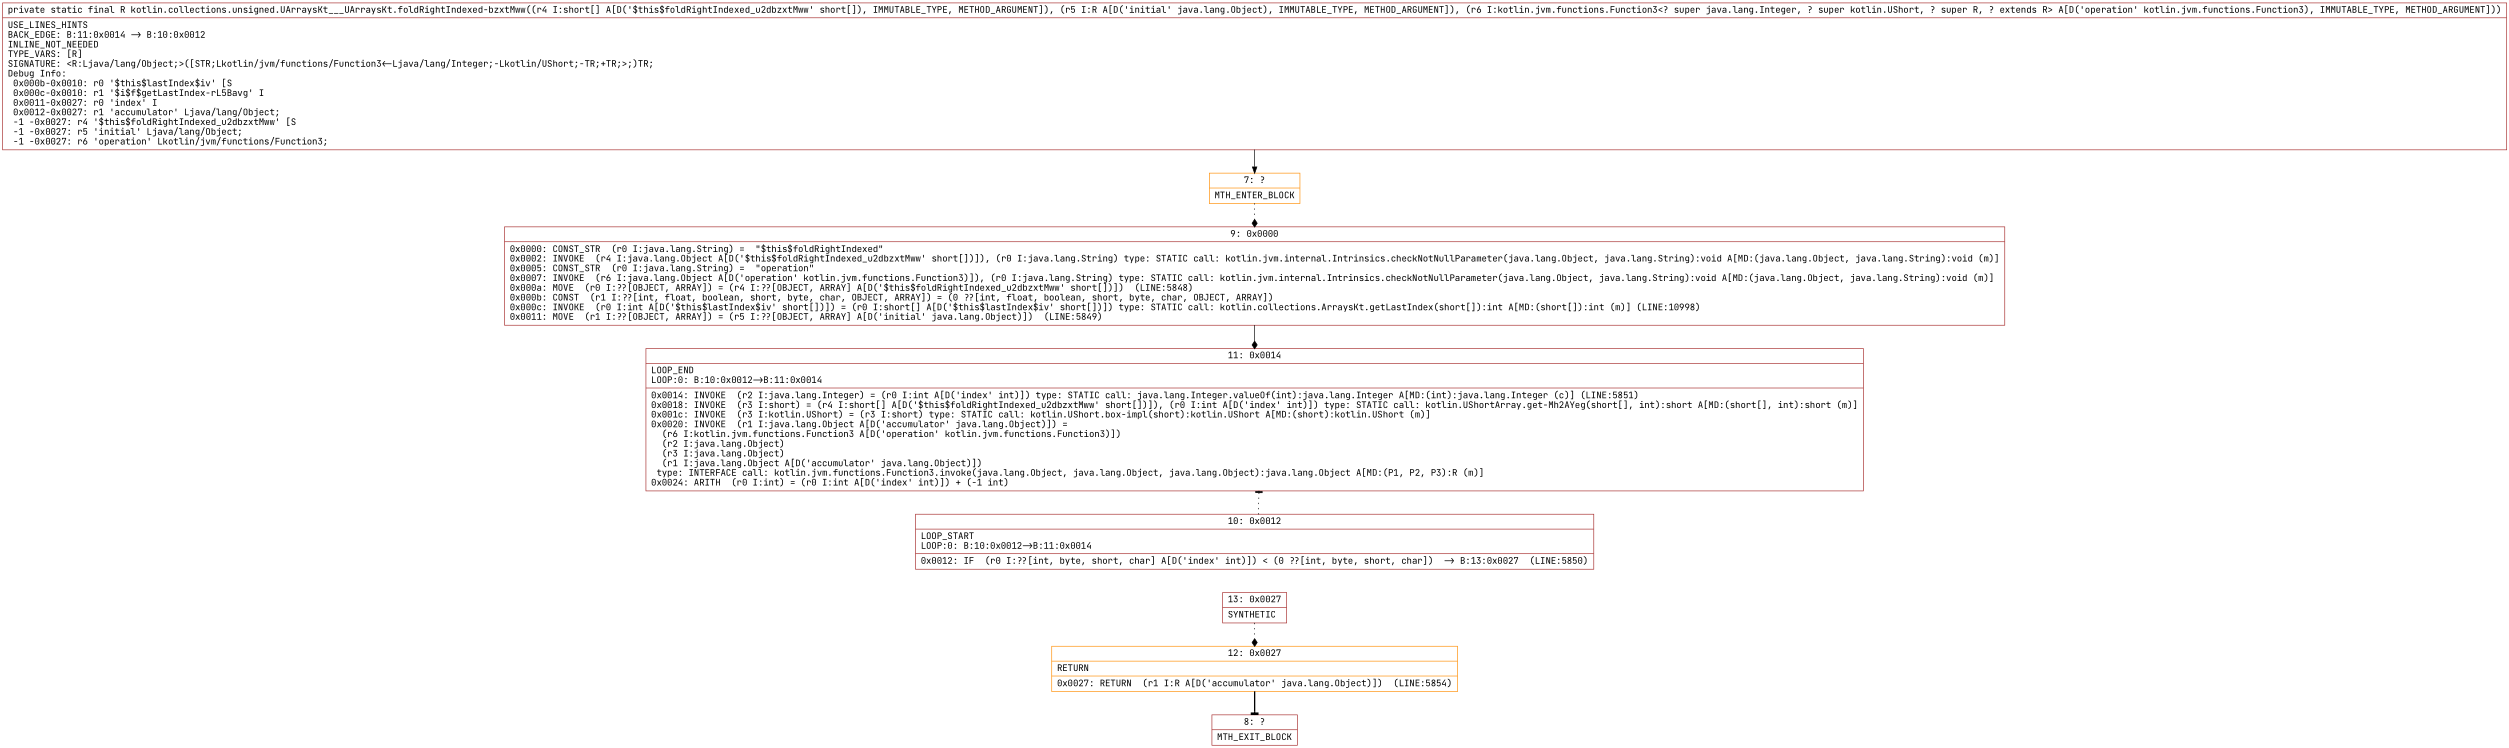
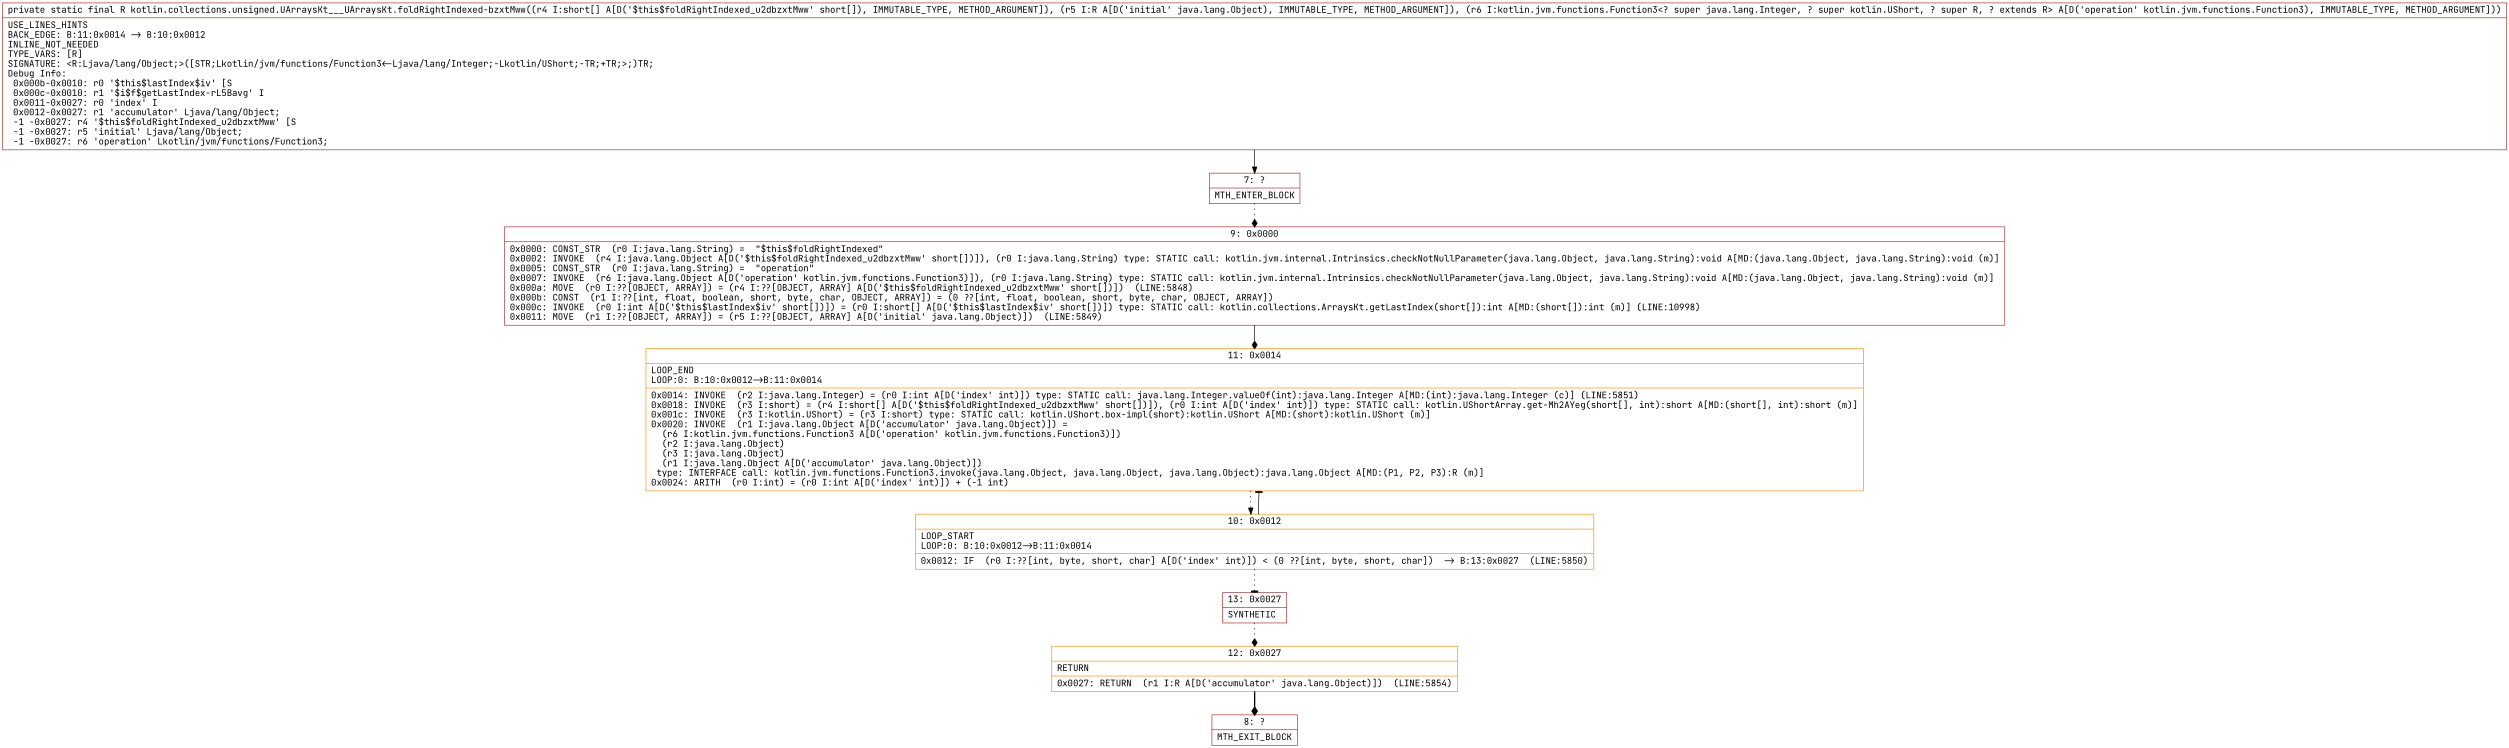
node "7: ?": color darkorange -> brown
node "11: 0x0014": color brown -> darkorange
edge "11: 0x0014" -> "10: 0x0012": added
edge "10: 0x0012" -> "11: 0x0014": style dotted -> solid
node "10: 0x0012": color brown -> darkorange
edge "10: 0x0012" -> "13: 0x0027": added
edge "12: 0x0027" -> "8: ?": arrowhead tee -> diamond
